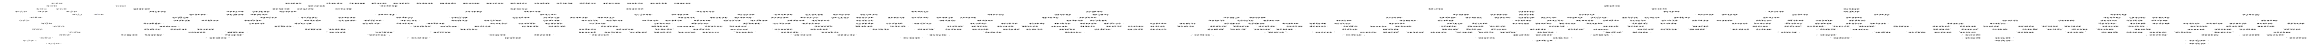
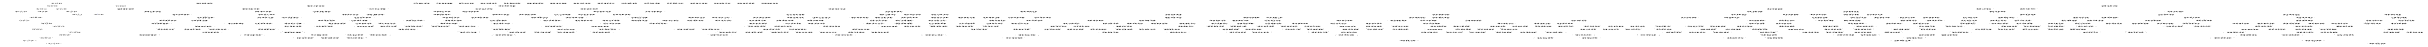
node "[(-31486, -30595), (-11025, -7711), (65390, 77981)]": added
